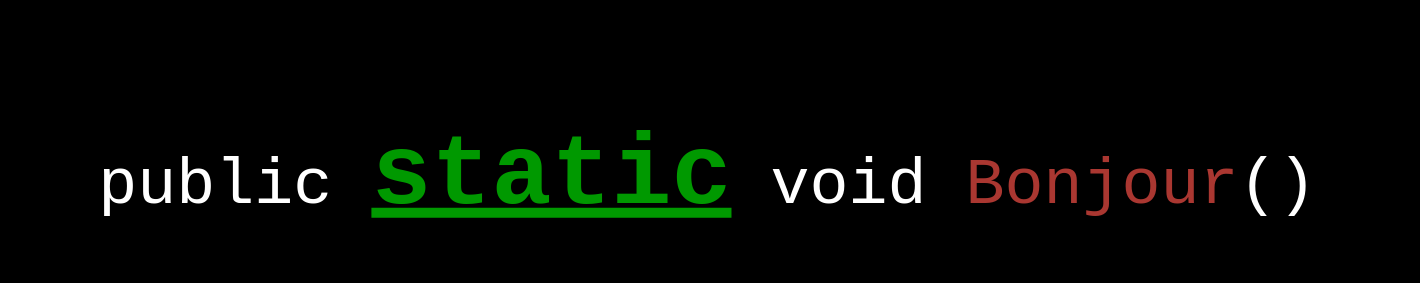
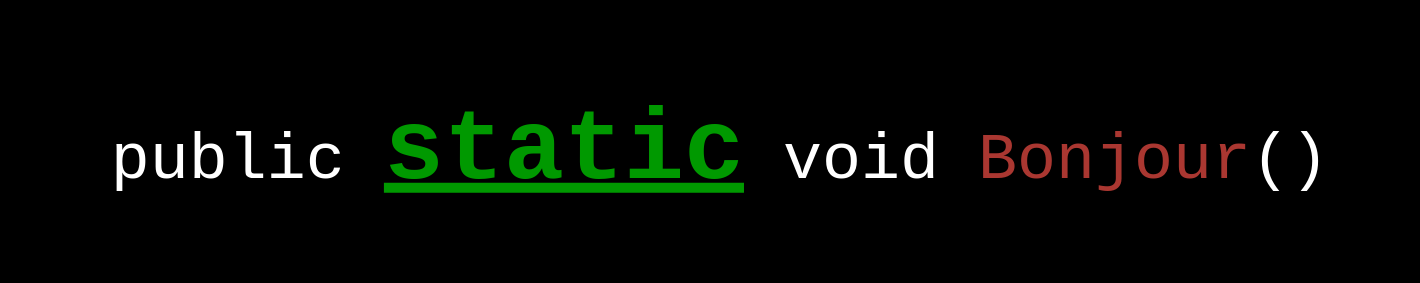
node "public static void Bonjour()": moved (709, 140) -> (721, 115)
